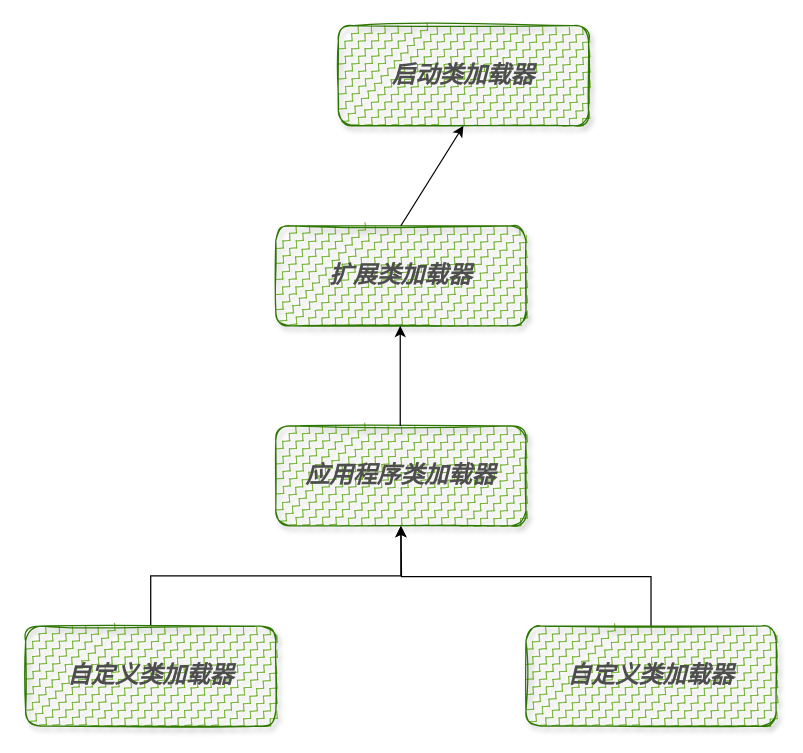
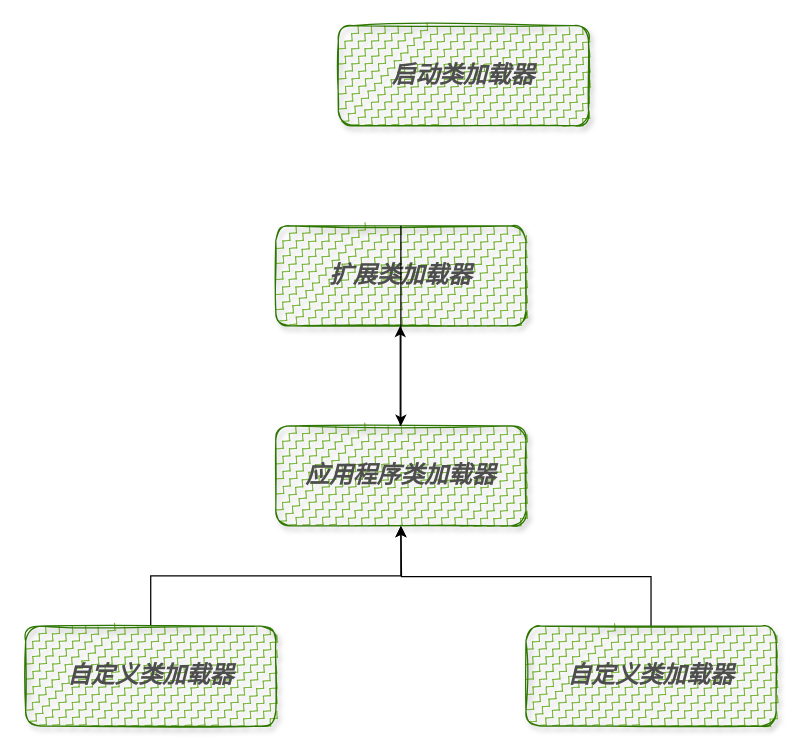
edge "扩展类加载器" -> "启动类加载器": now "扩展类加载器" -> "应用程序类加载器"
